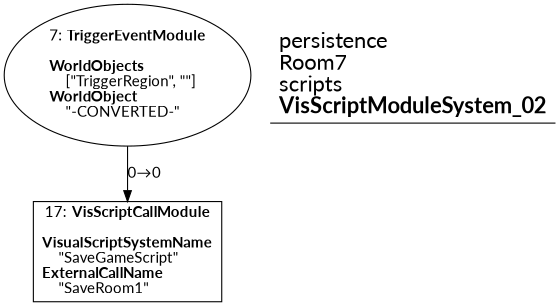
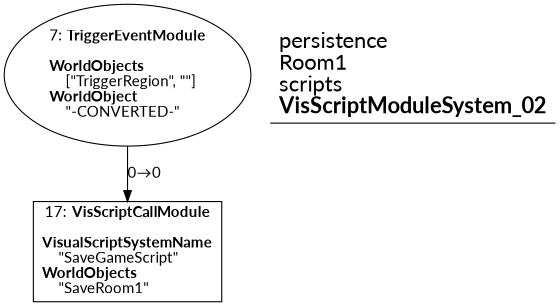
node "persistence": text "Room7" -> "Room1"
node "17:": text "ExternalCallName" -> "WorldObjects"
